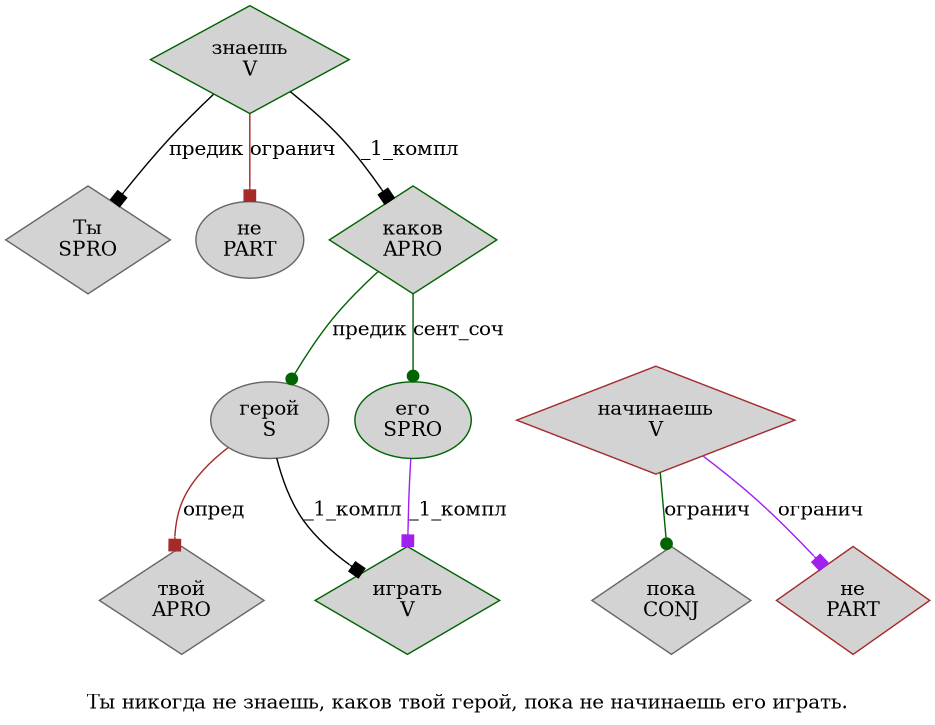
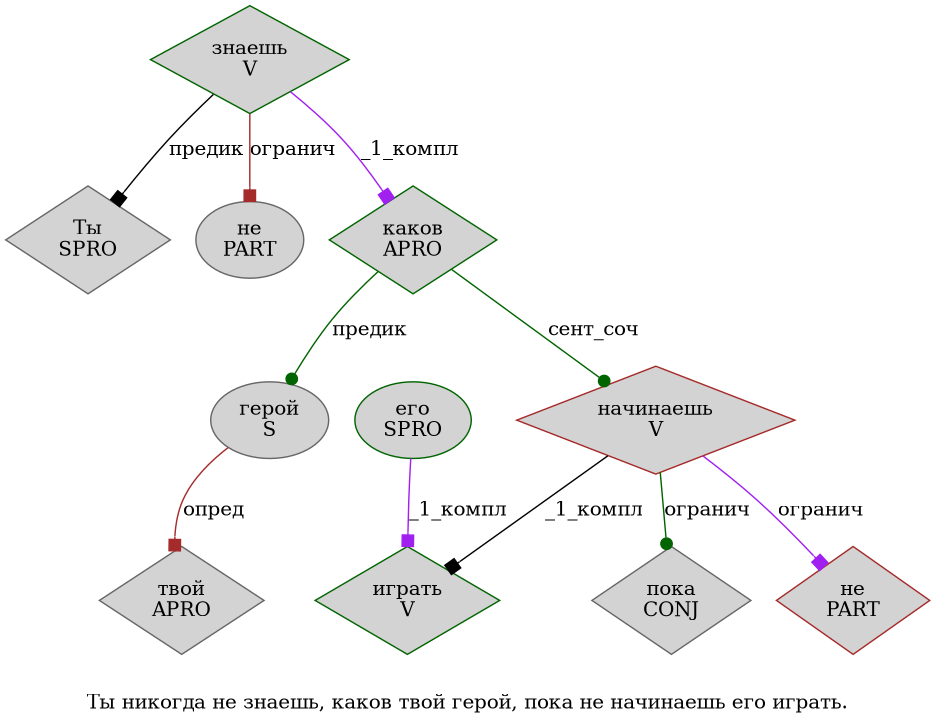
edge "знаешь V" -> "каков APRO": color black -> purple
edge "каков APRO" -> "его SPRO": now "каков APRO" -> "начинаешь V"
edge "герой S" -> "играть V": now "начинаешь V" -> "играть V"
